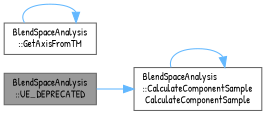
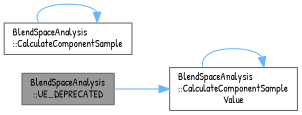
node "BlendSpaceAnalysis ::GetAxisFromTM": label "BlendSpaceAnalysis ::GetAxisFromTM" -> "BlendSpaceAnalysis ::CalculateComponentSample"
node "BlendSpaceAnalysis ::CalculateComponentSample CalculateComponentSample": label "BlendSpaceAnalysis ::CalculateComponentSample CalculateComponentSample" -> "BlendSpaceAnalysis ::CalculateComponentSample Value"
